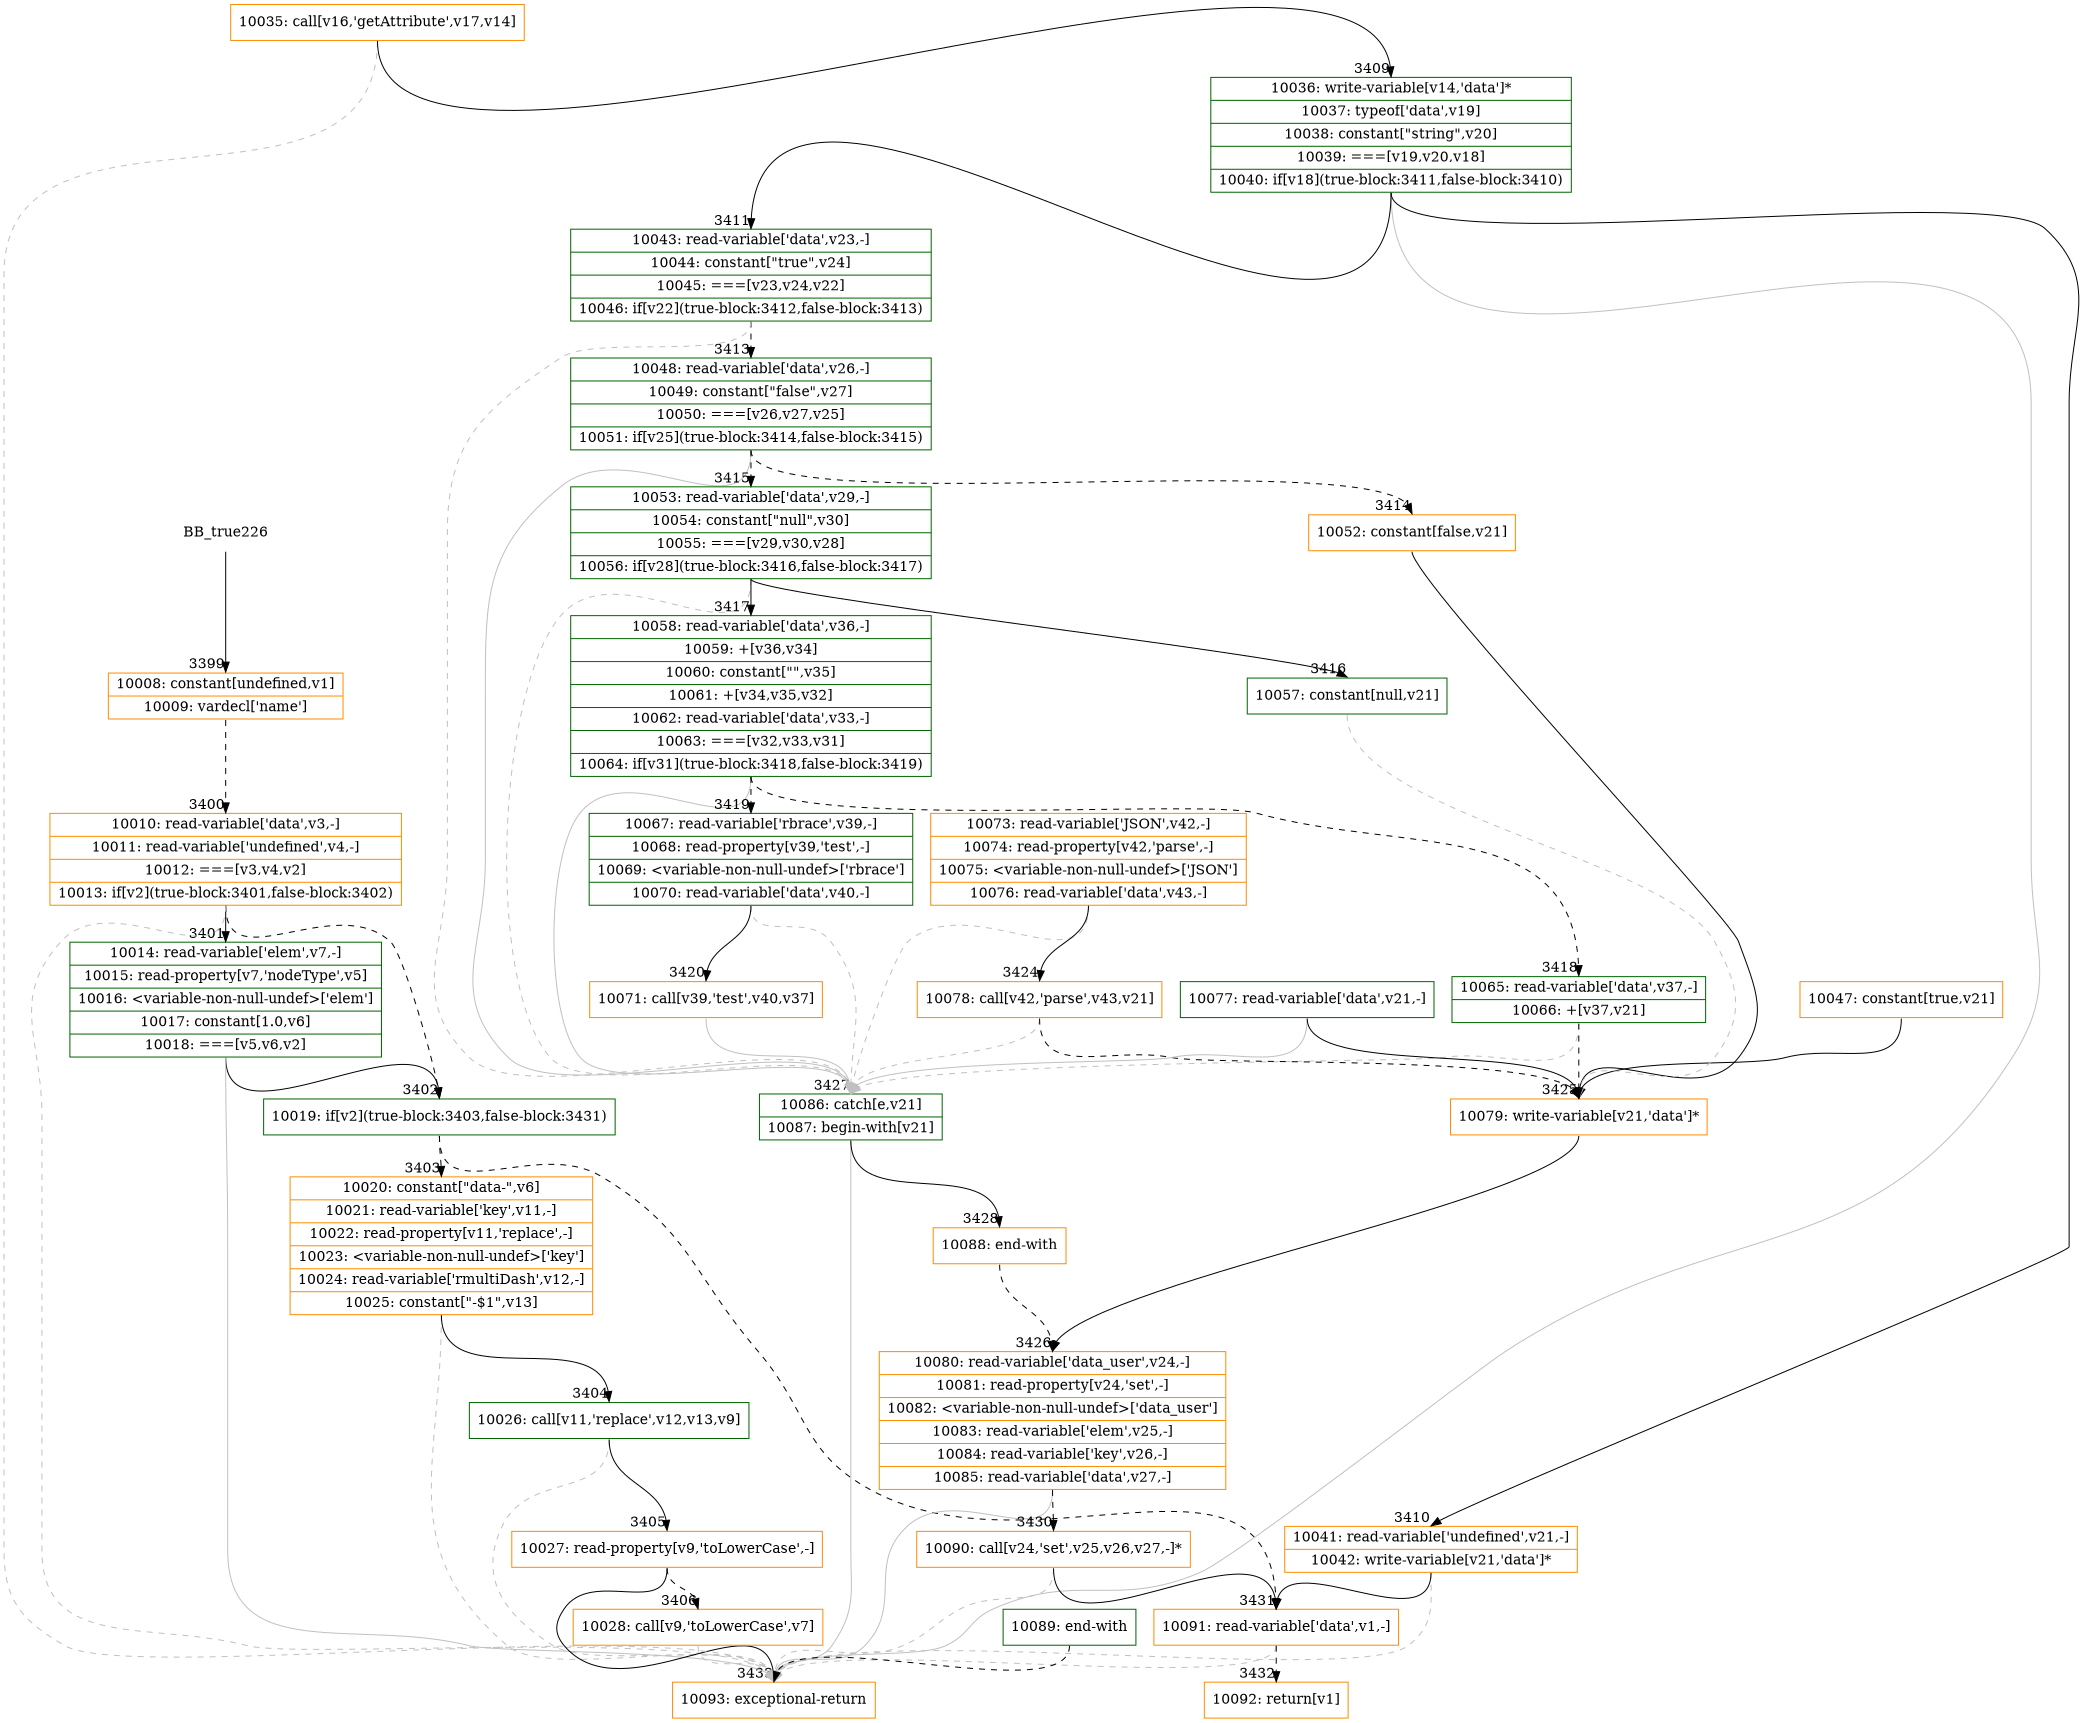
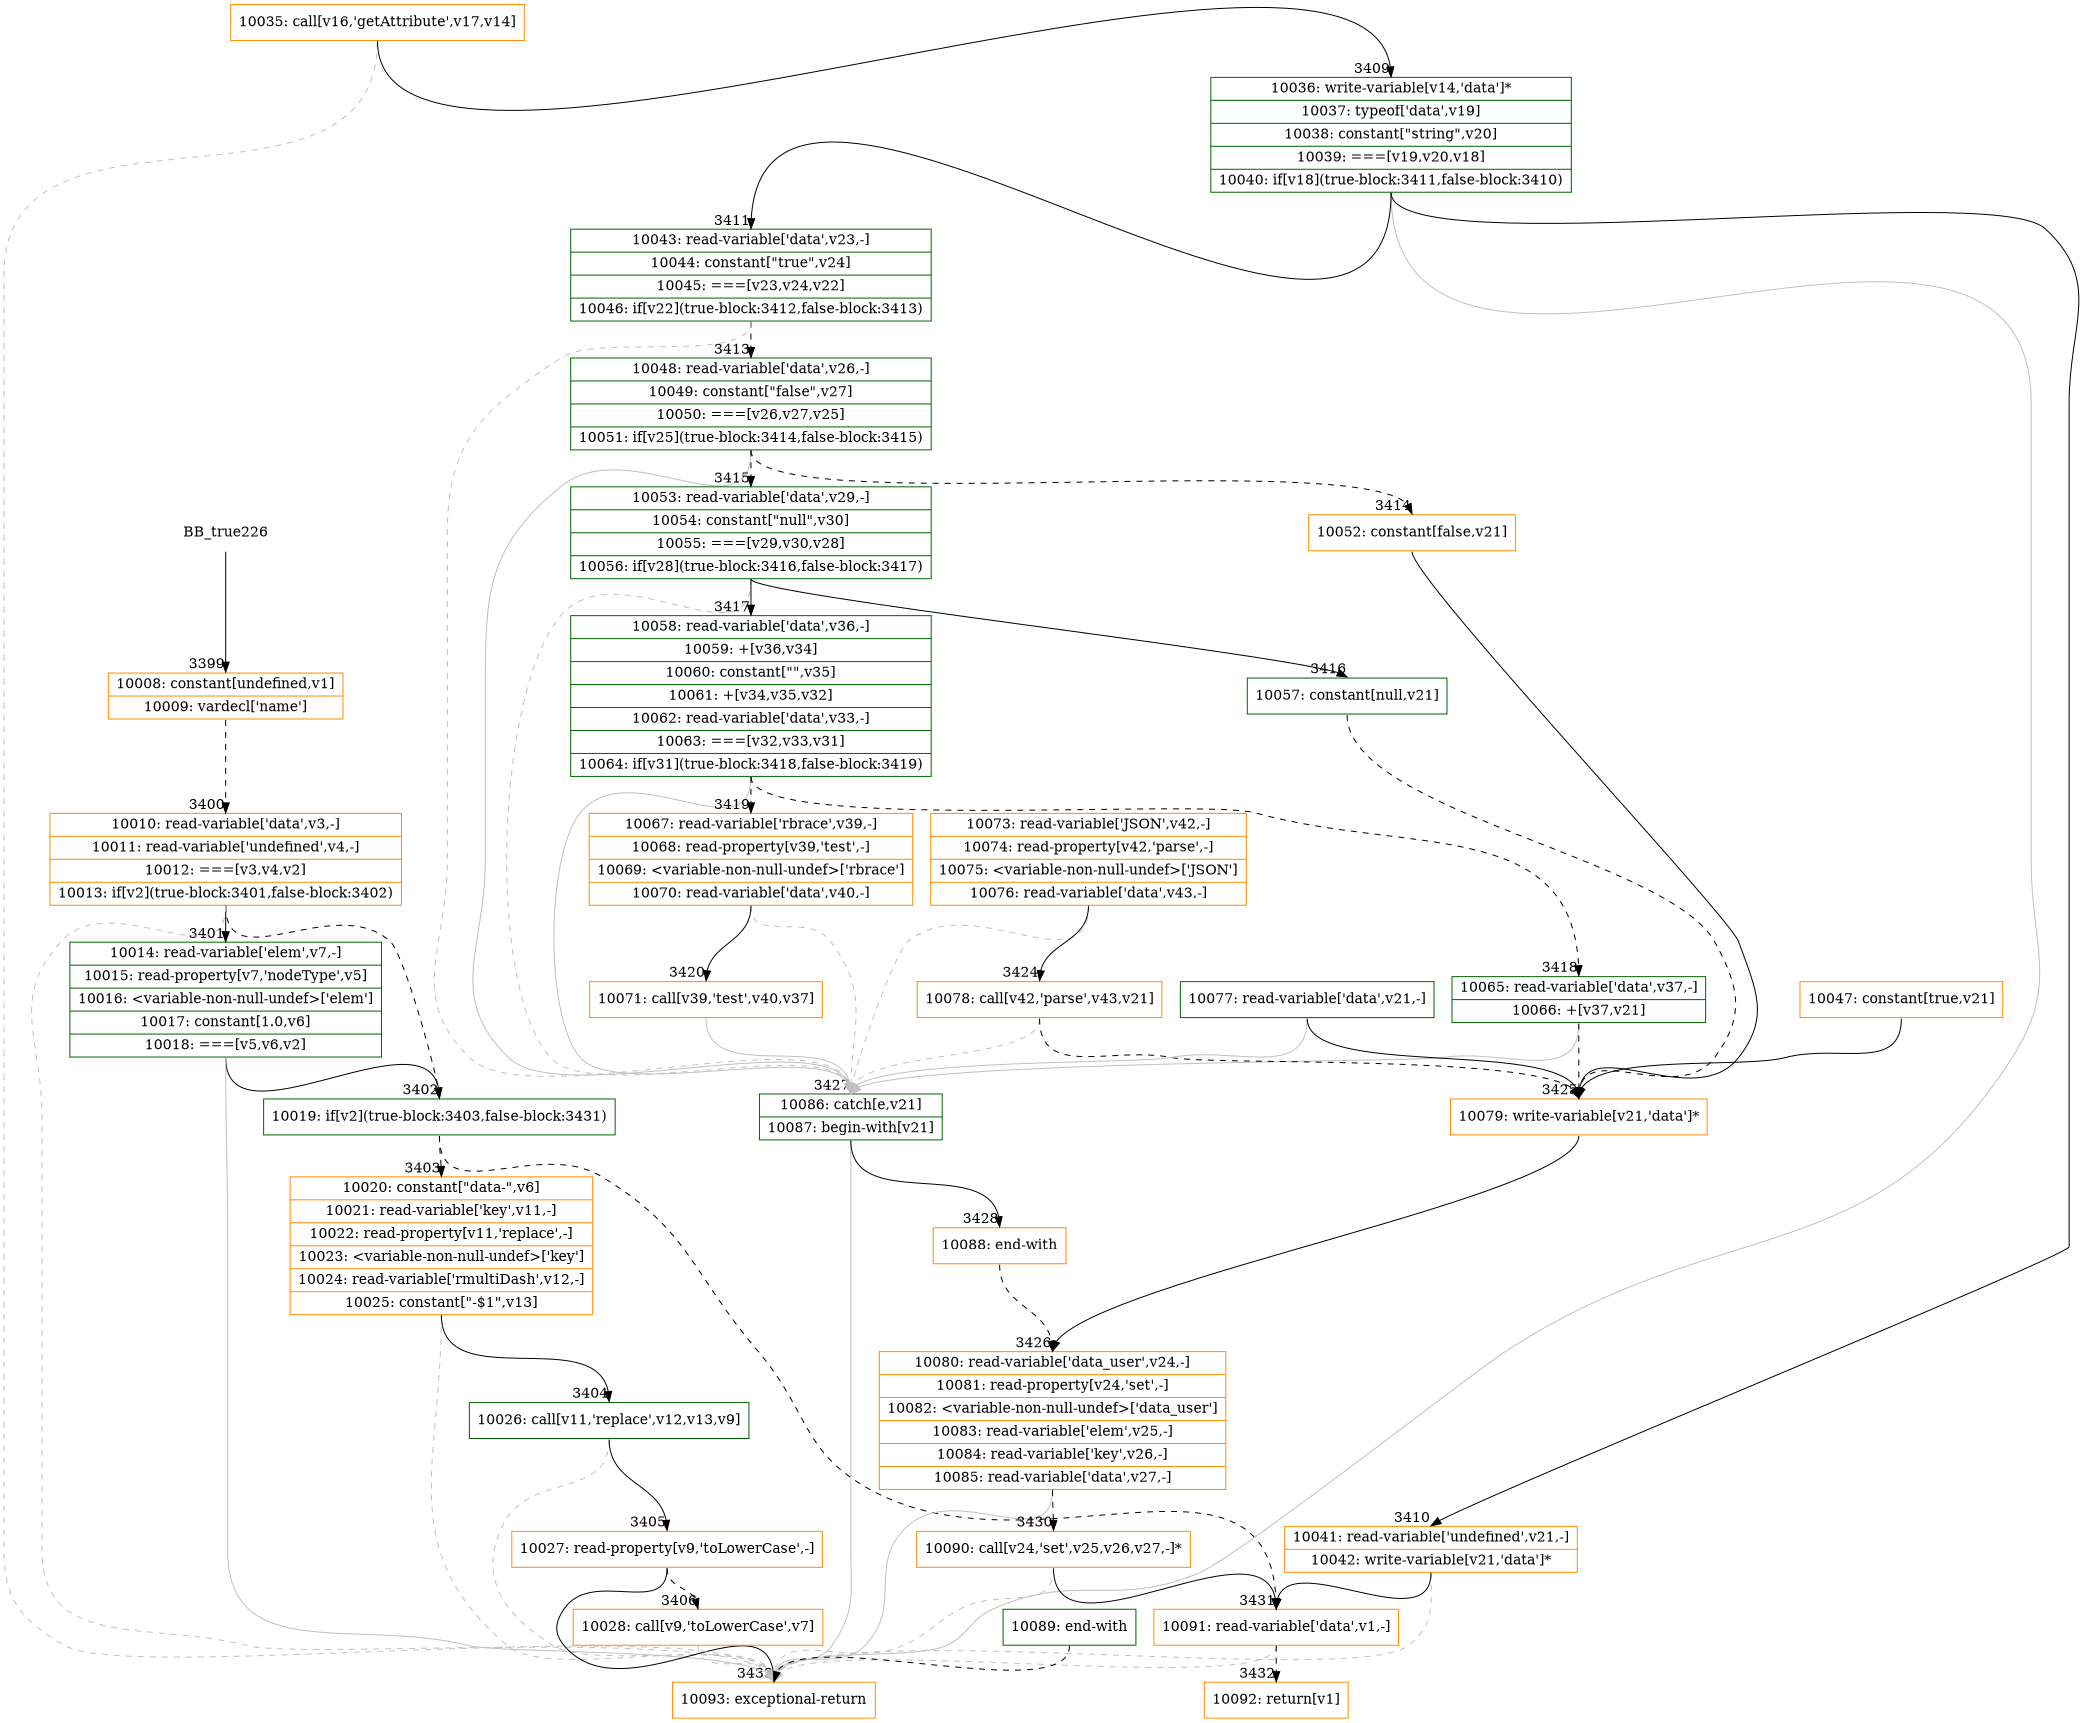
node "10067: read-variable['rbrace',v39,-]": color darkgreen -> darkorange
edge "10057: constant[null,v21]" -> "10079: write-variable[v21,'data']*": color gray -> black
edge "10065: read-variable['data',v37,-]" -> "10086: catch[e,v21]": style dashed -> solid
